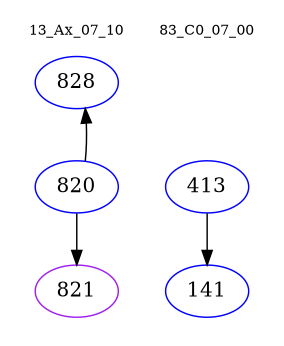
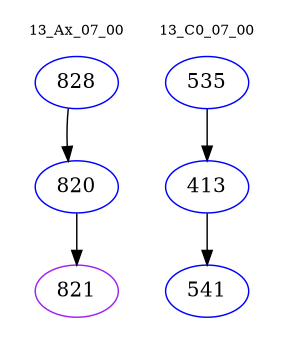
cluster "13_Ax_07_10": label "13_Ax_07_10" -> "13_Ax_07_00"
cluster "83_C0_07_00": label "83_C0_07_00" -> "13_C0_07_00"
node "535": added
edge "820" -> "828": reversed
node "141": label "141" -> "541"
